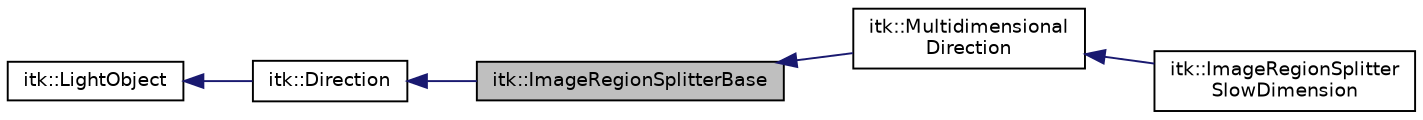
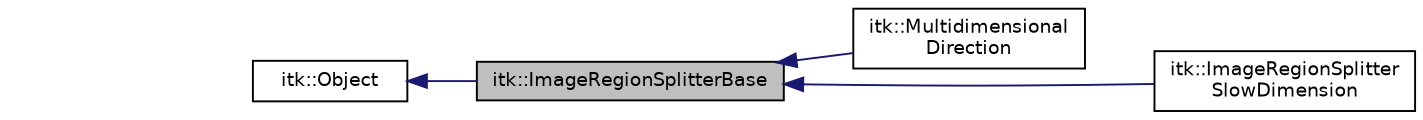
edge "itk::ImageRegionSplitter SlowDimension" -> "itk::Multidimensional Direction": now "itk::ImageRegionSplitter SlowDimension" -> "itk::ImageRegionSplitterBase"
node "itk::LightObject": removed
node "itk::Direction": label "itk::Direction" -> "itk::Object"
